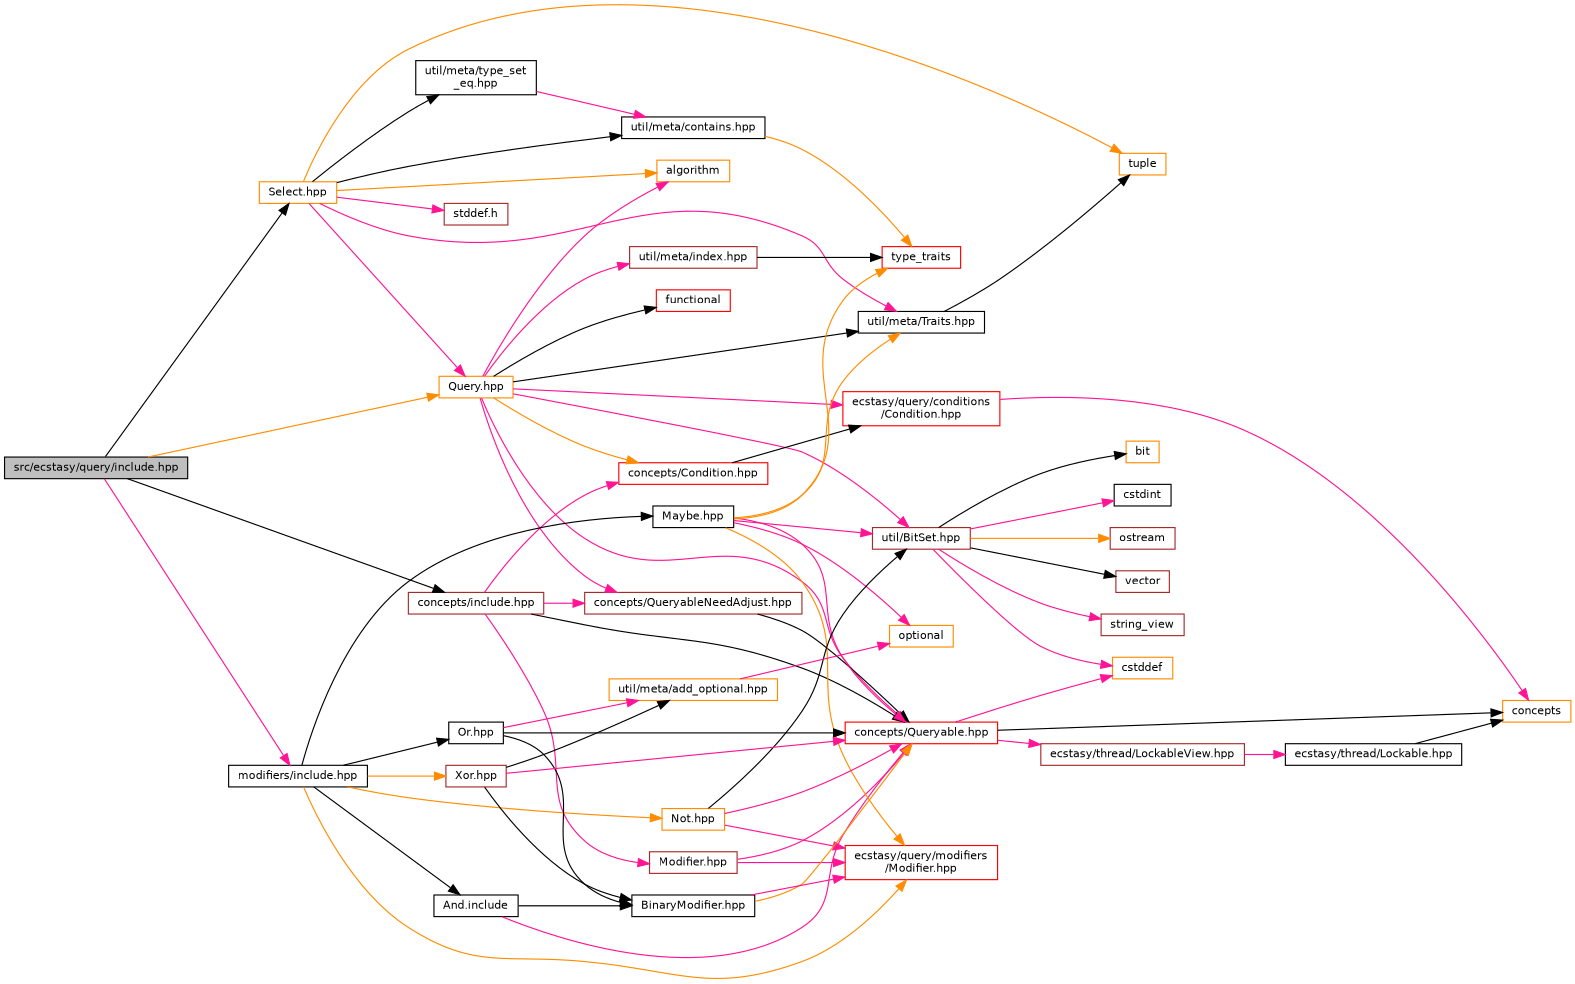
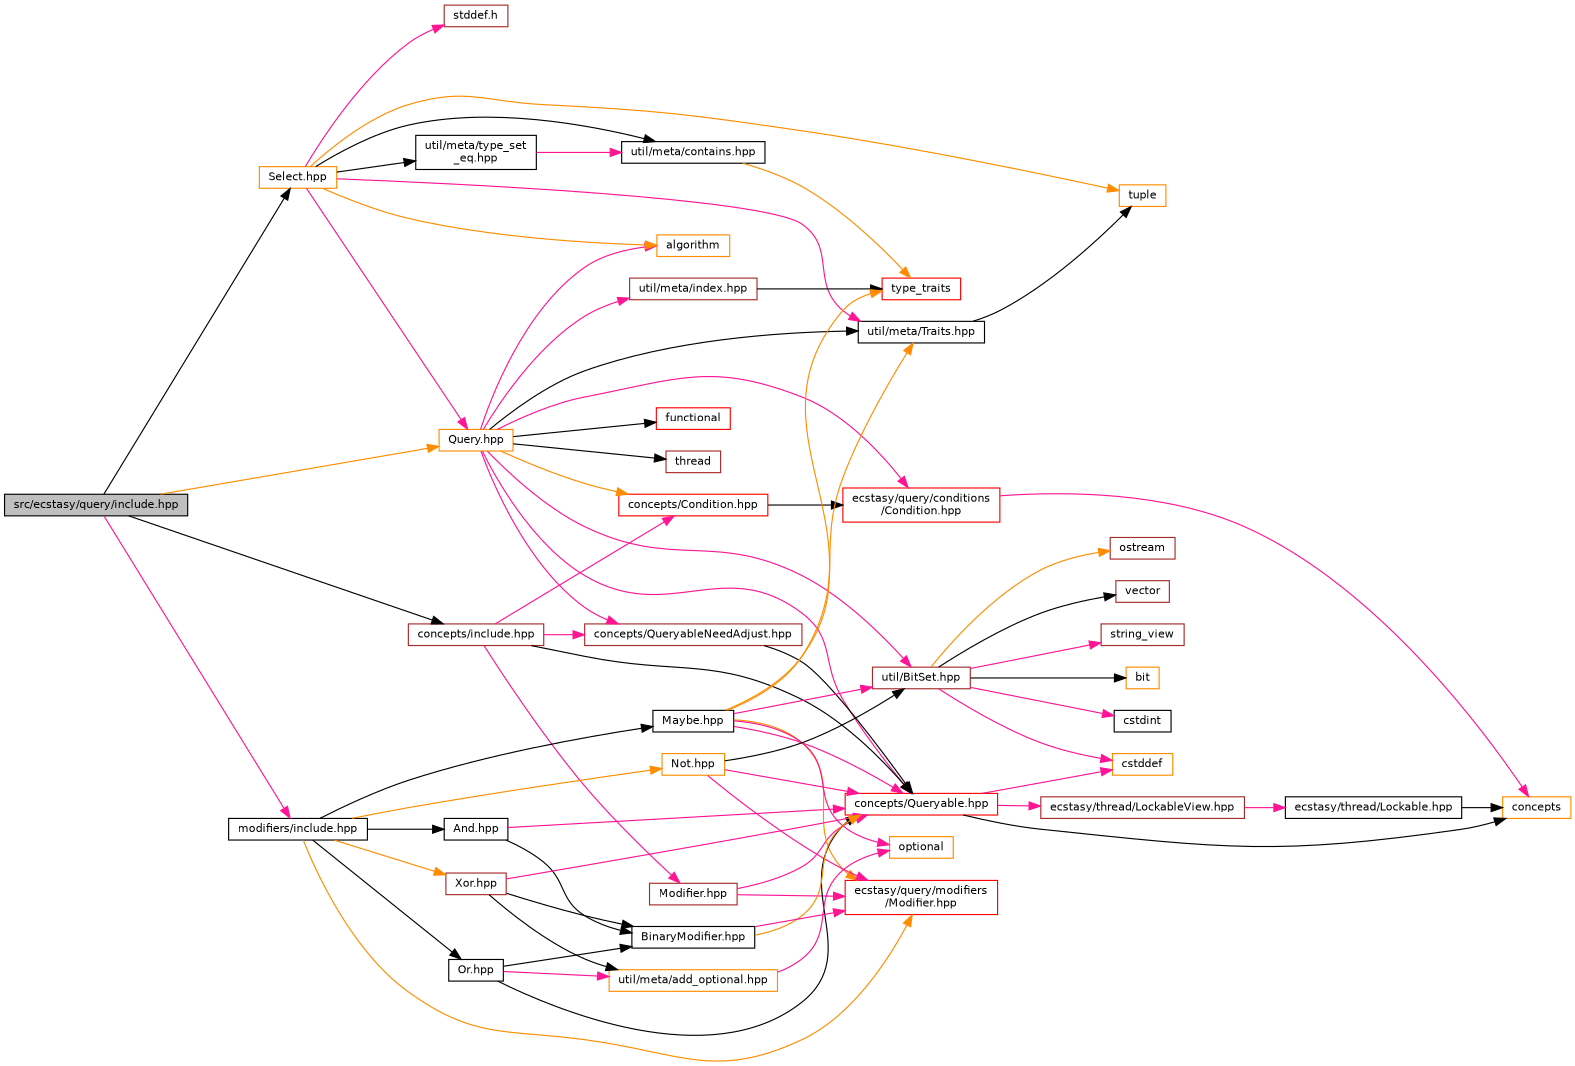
node "thread": added
node "And.include": label "And.include" -> "And.hpp"
